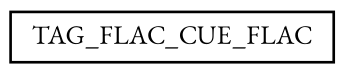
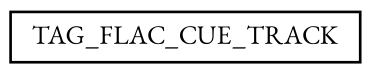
node "TAG_FLAC_CUE_FLAC": label "TAG_FLAC_CUE_FLAC" -> "TAG_FLAC_CUE_TRACK"
